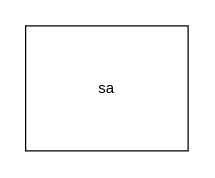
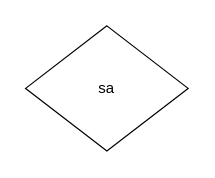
node "sa": shape rectangle -> diamond
